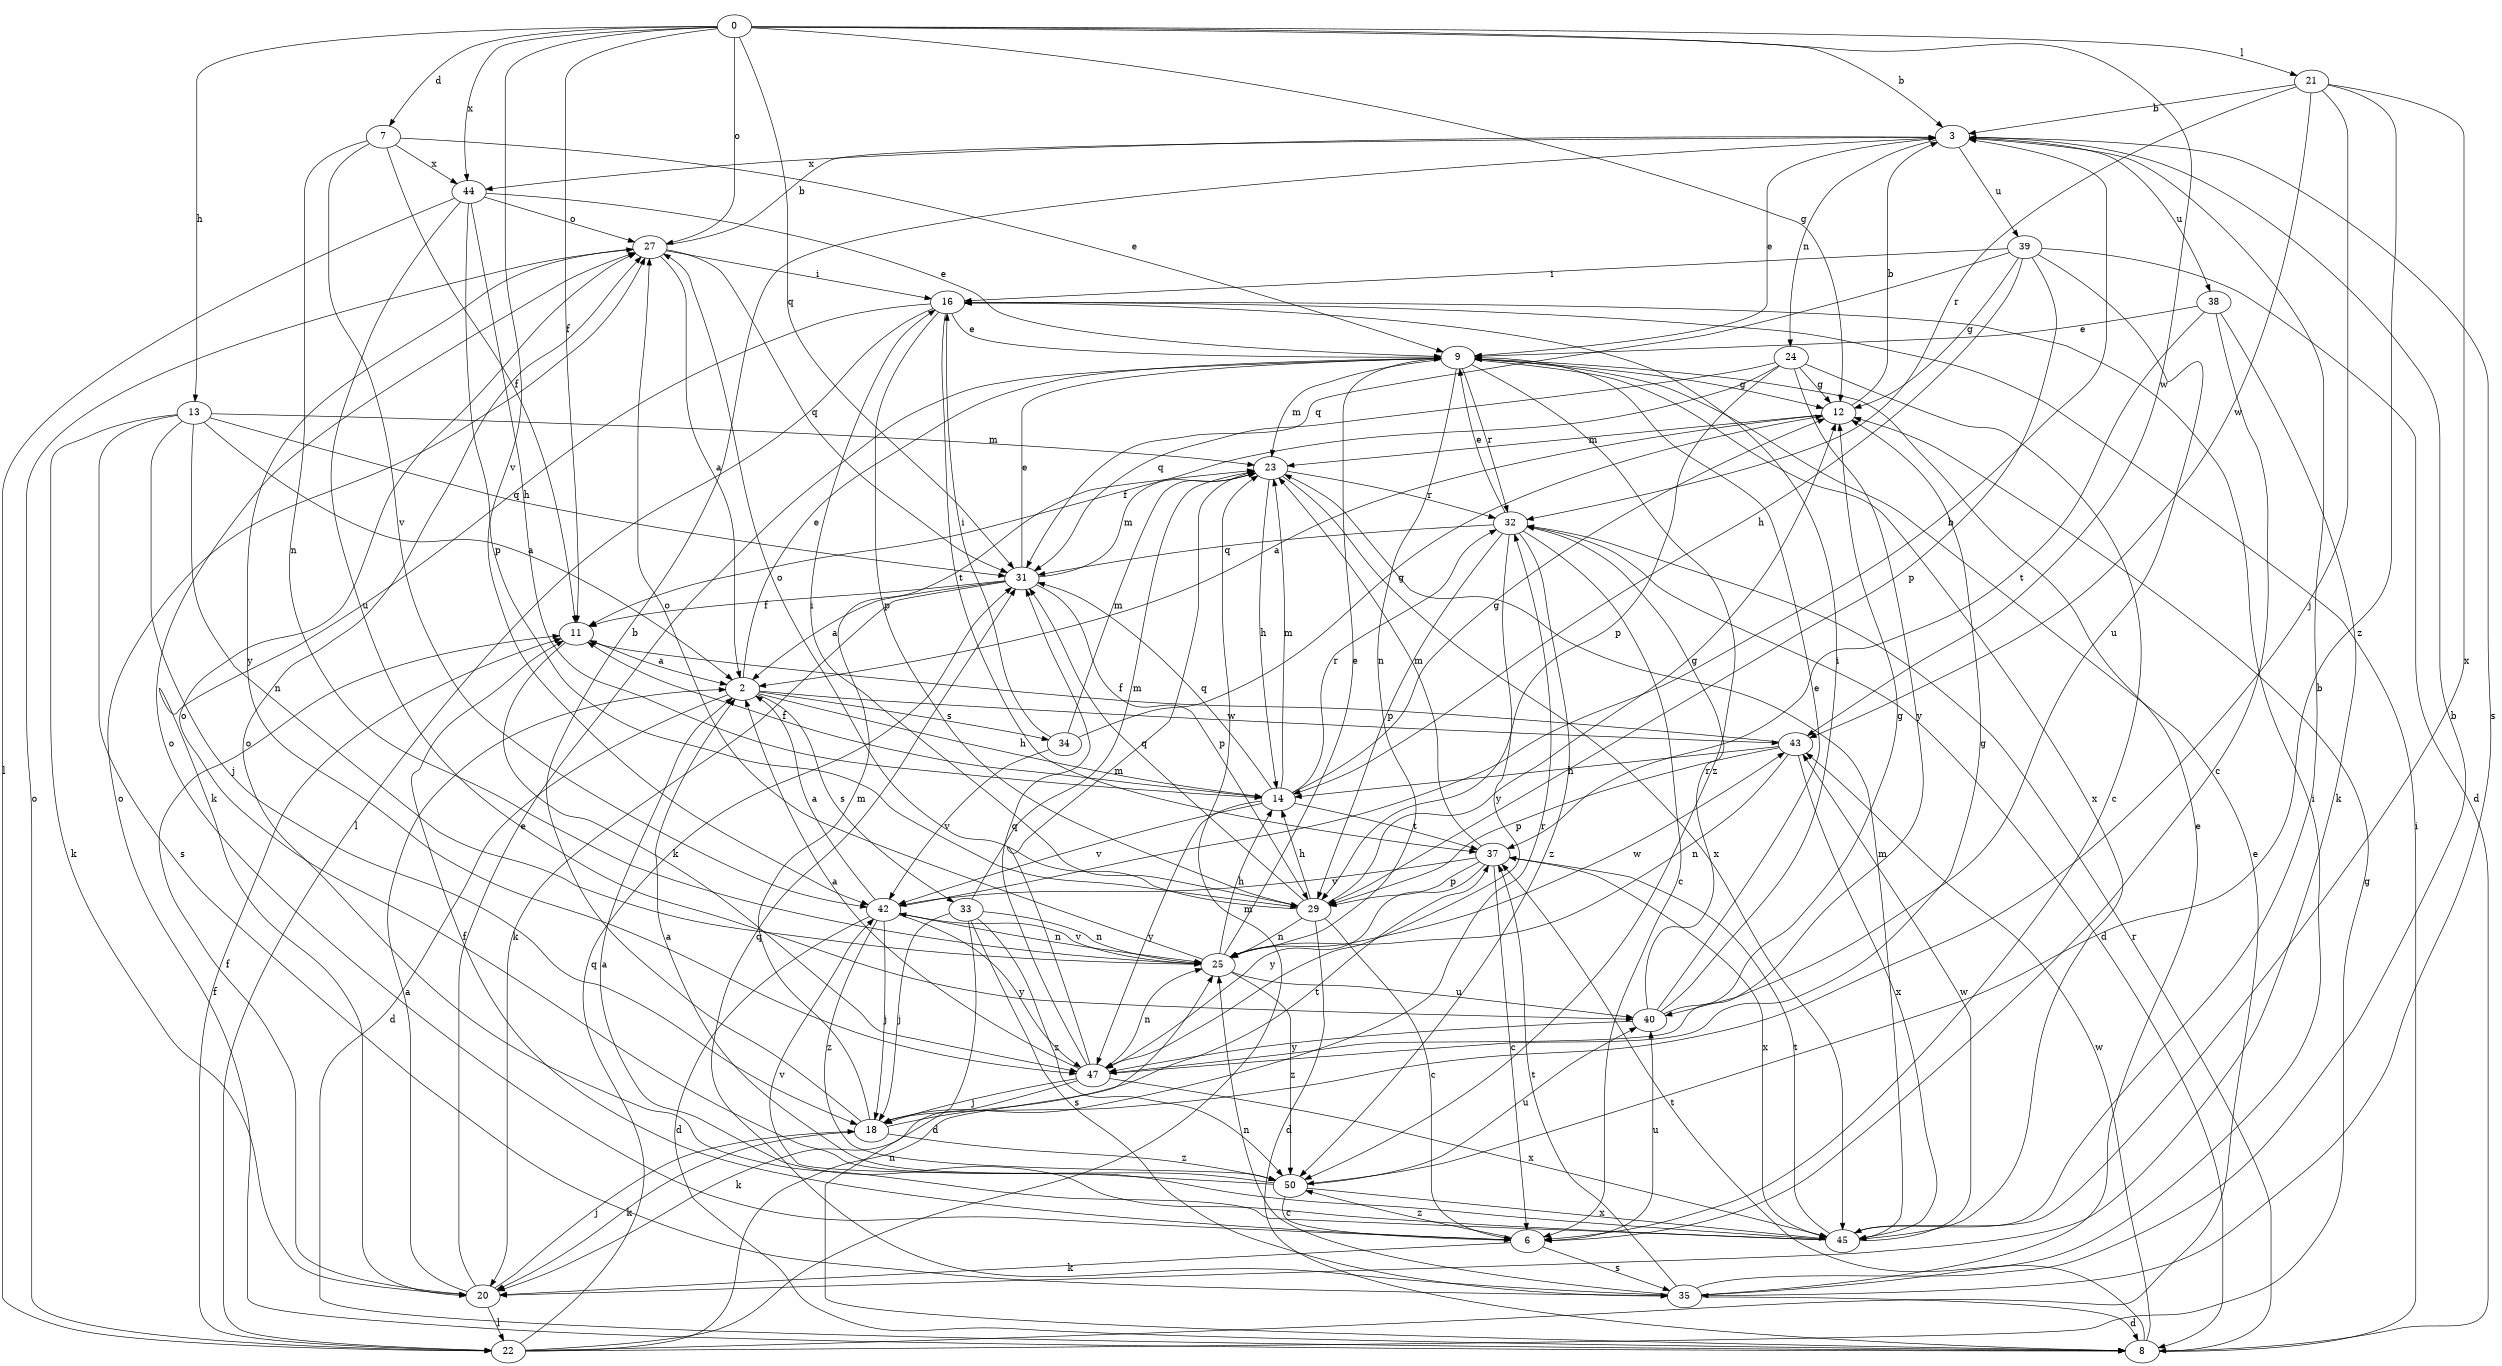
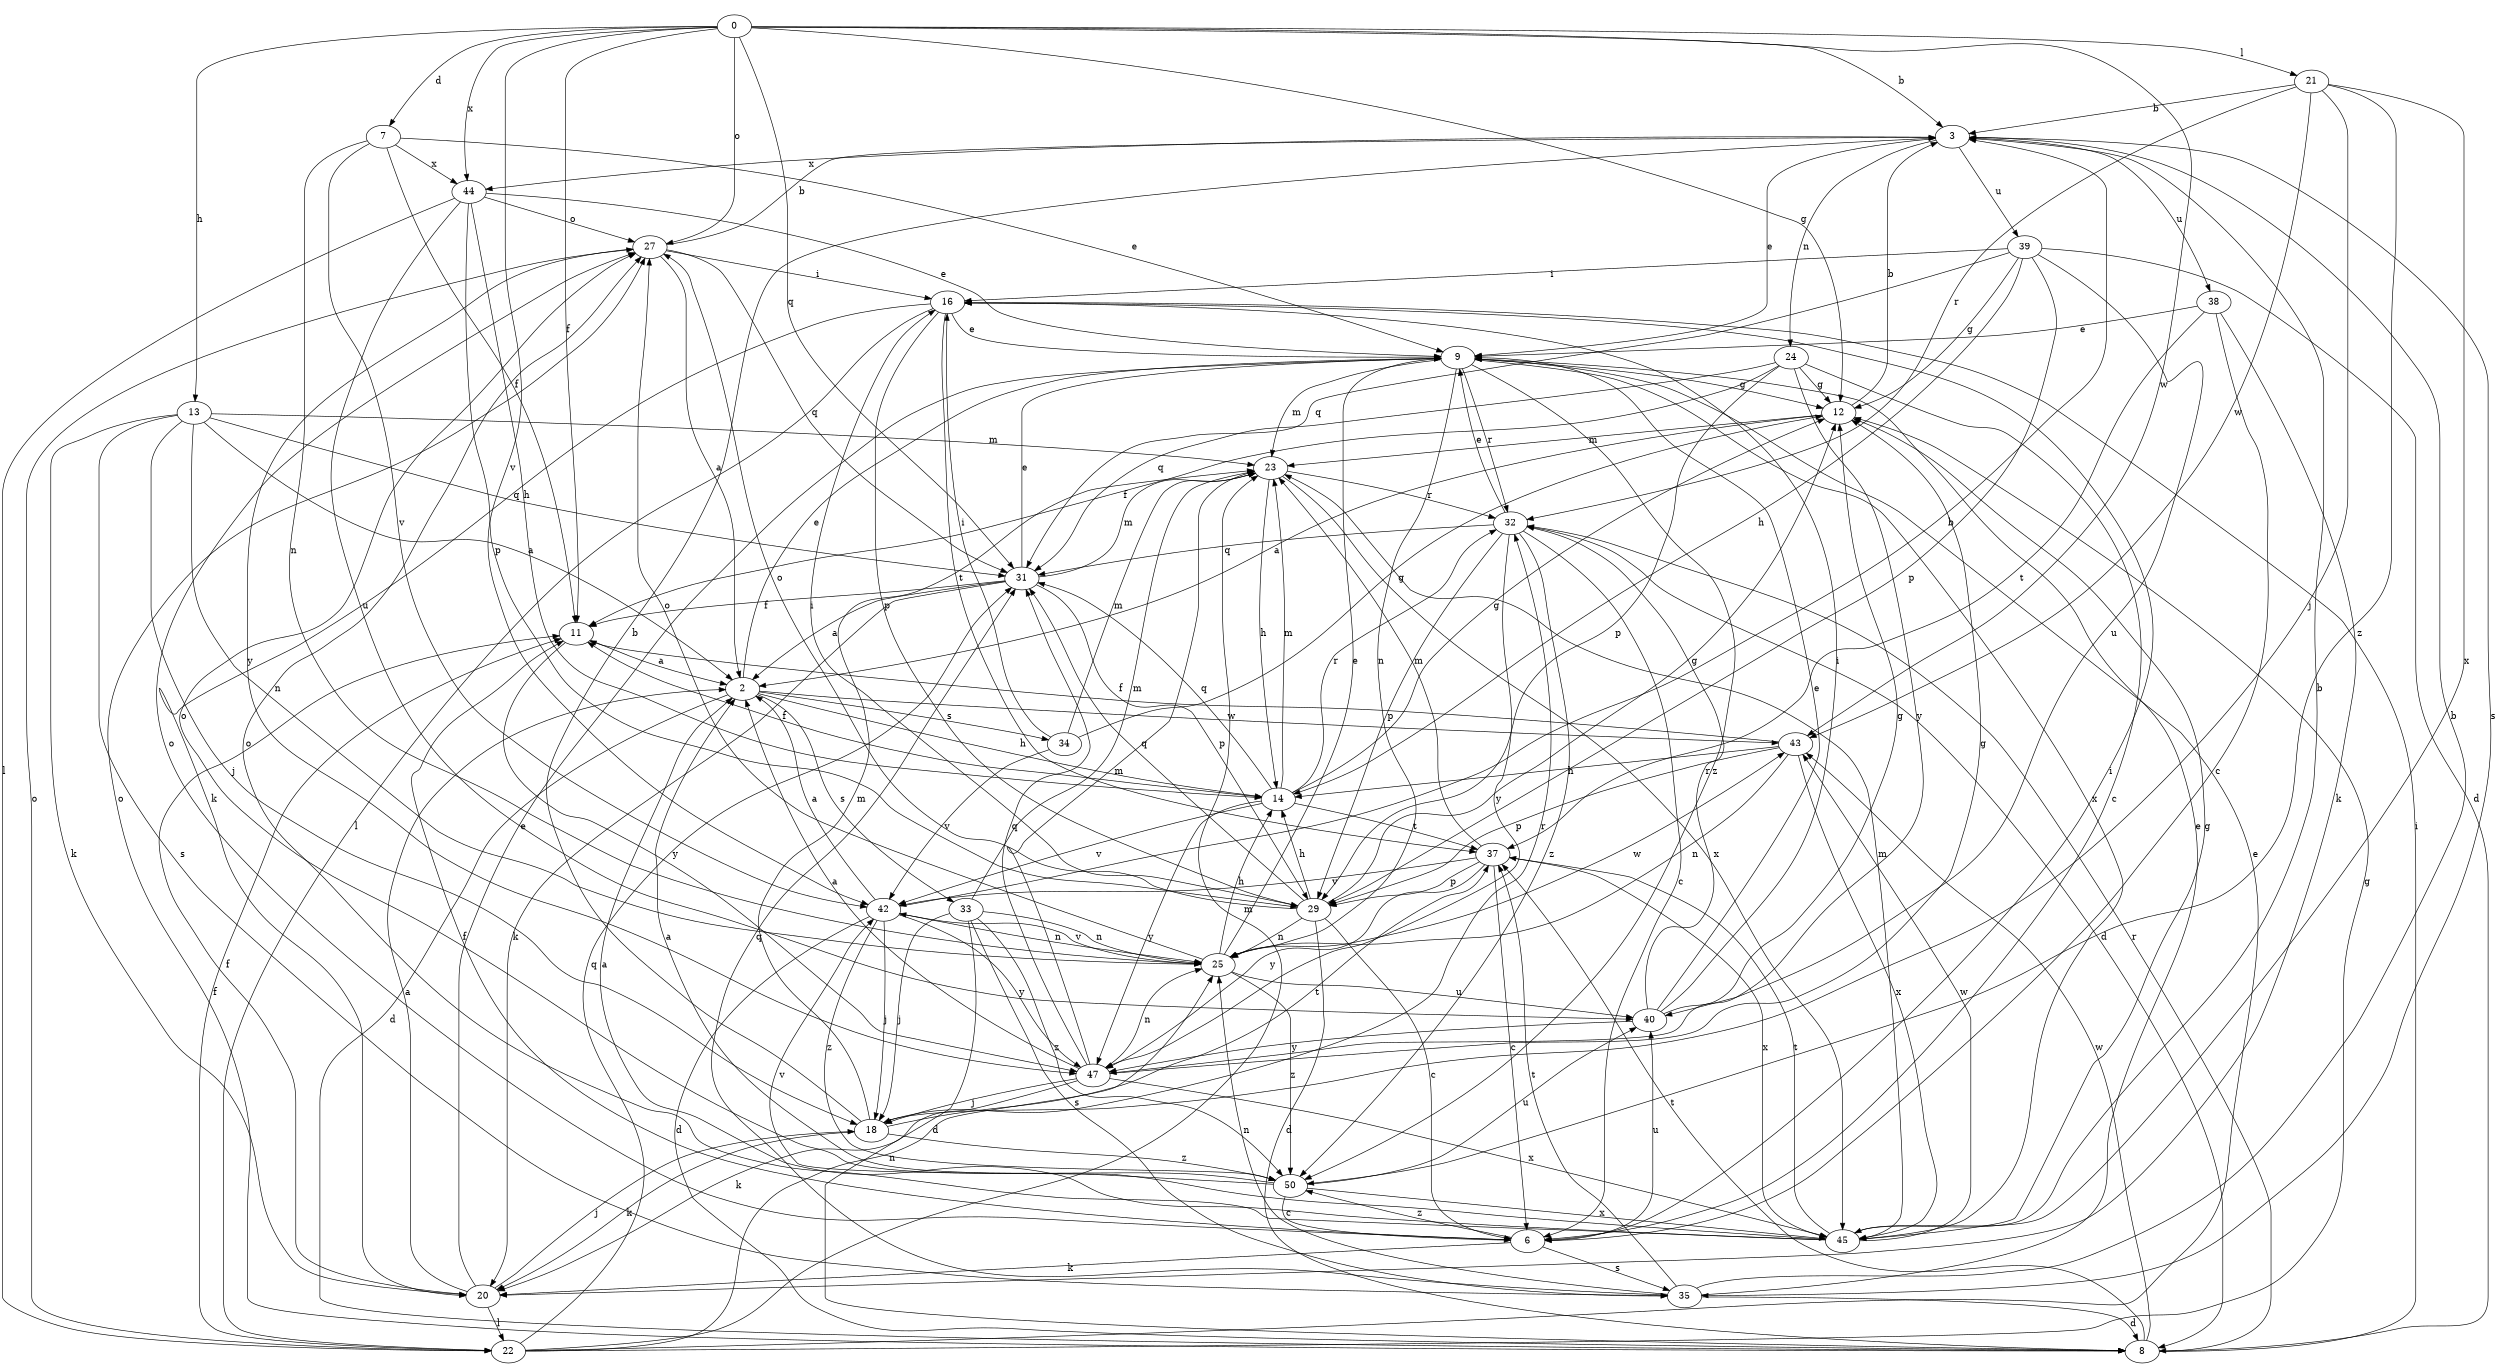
edge "35" -> "16": now "6" -> "16"
edge "45" -> "12": added, label "g"
edge "11" -> "47": label "k" -> "y"
